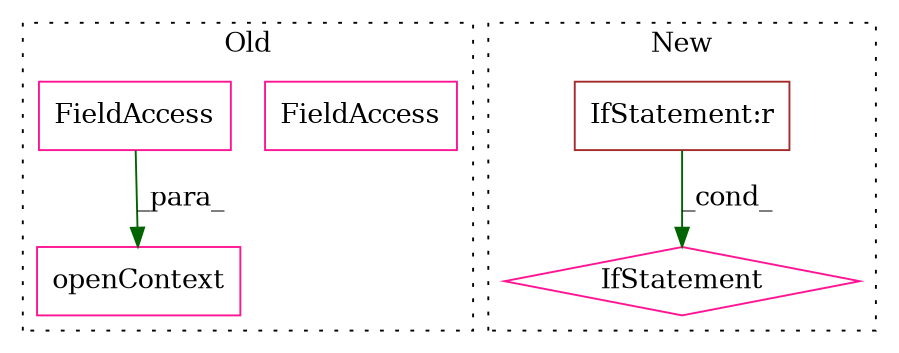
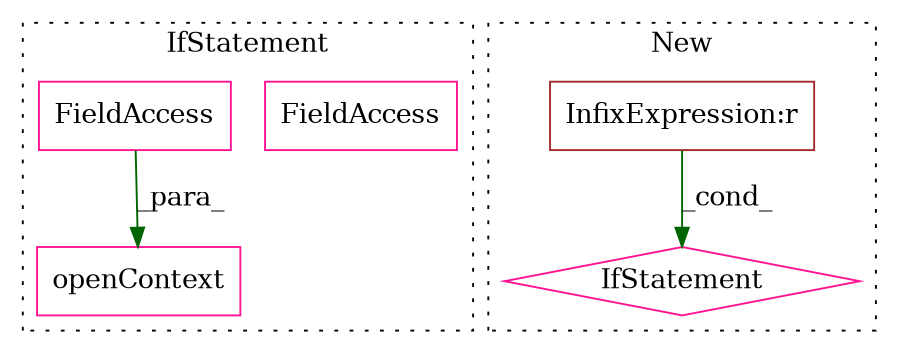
cluster "Old": label "Old" -> "IfStatement"
node "IfStatement:r": label "IfStatement:r" -> "InfixExpression:r"
